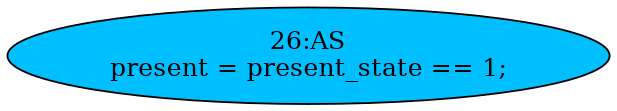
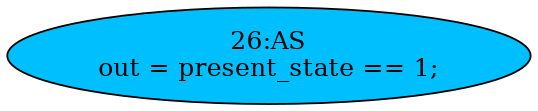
node "26:AS present = present_state == 1;": label "26:AS present = present_state == 1;" -> "26:AS out = present_state == 1;"
